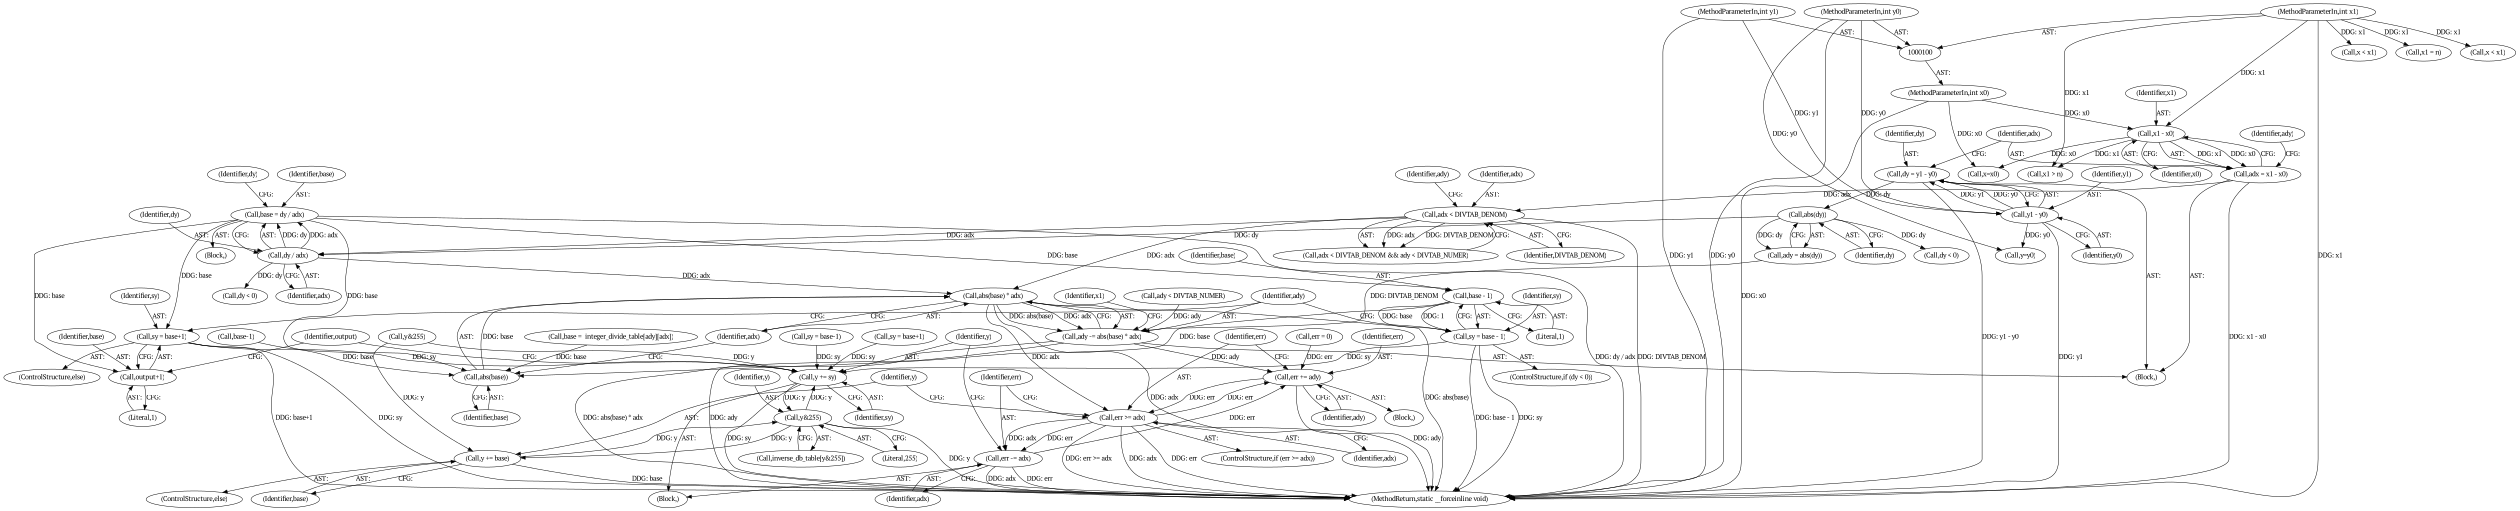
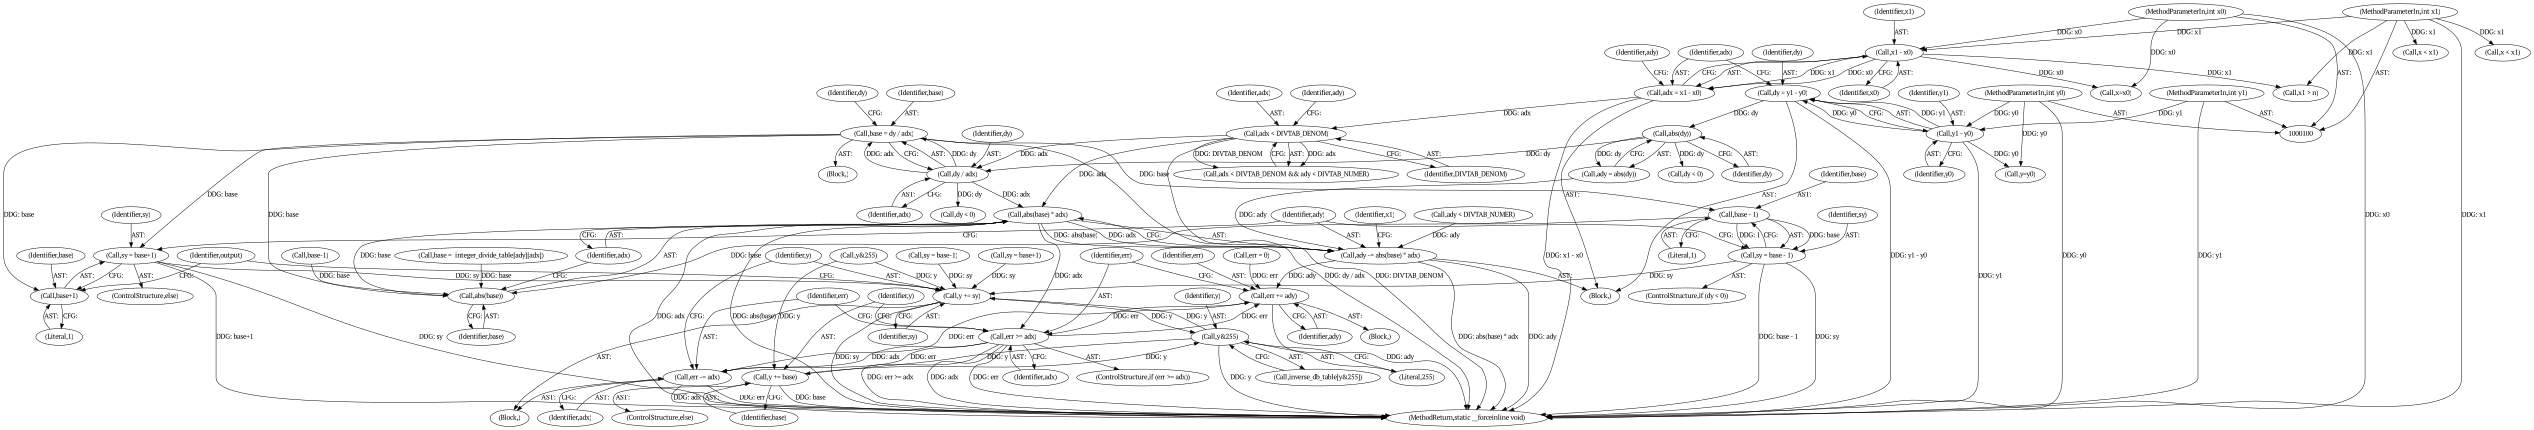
node "(Call,x1 = n)": removed
edge "1000100" -> "(MethodParameterIn,int x0)": reversed
edge "(Call,ady = abs(dy))" -> "(Call,ady -= abs(base) * adx)": label "DDG: DIVTAB_DENOM" -> "DDG: ady"
node "(Call,output+1)": label "(Call,output+1)" -> "(Call,base+1)"
